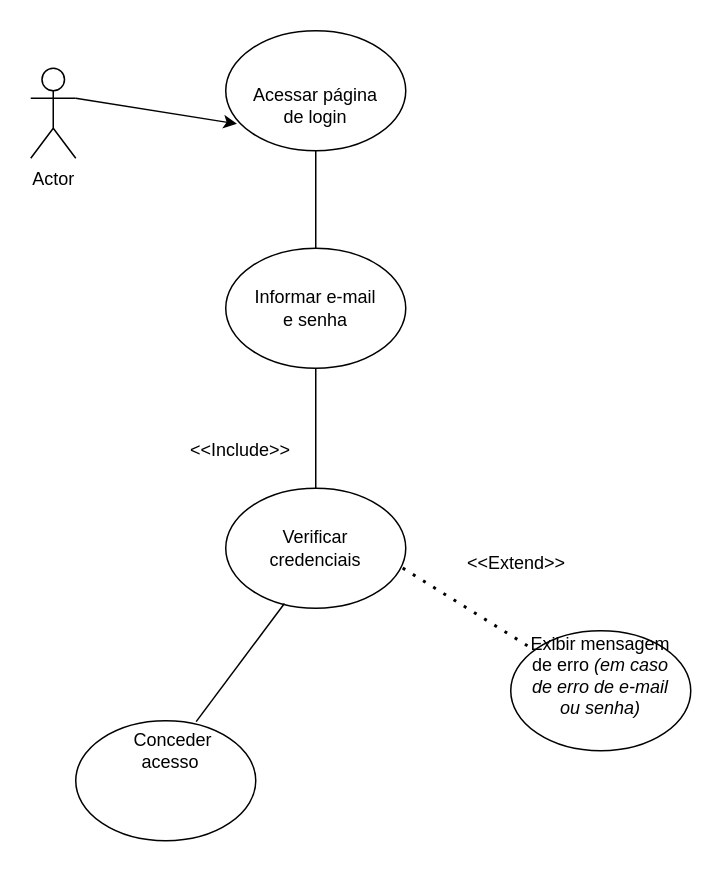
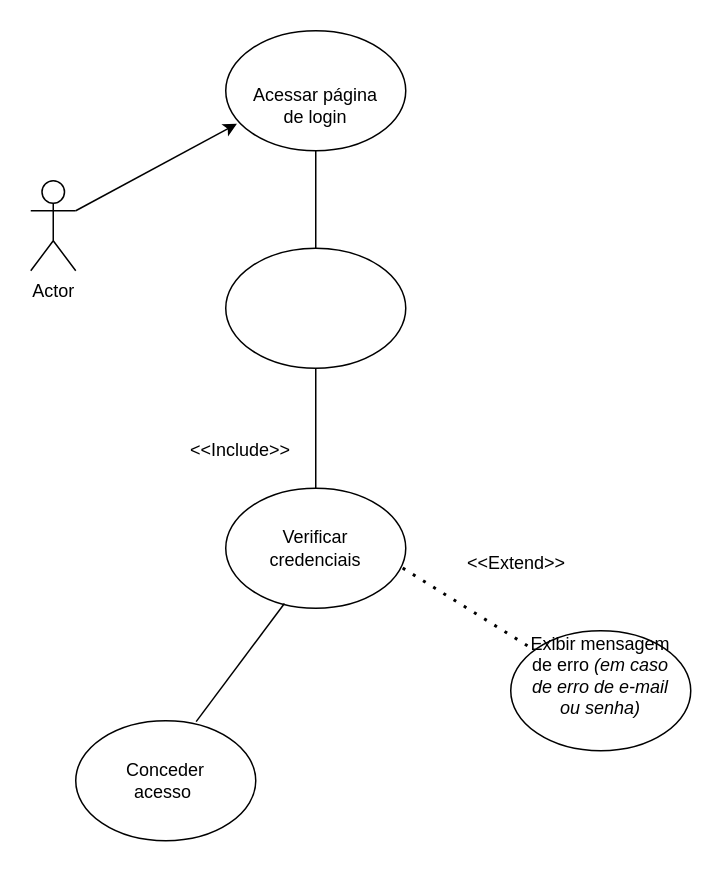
node "Actor": moved (53, 113) -> (53, 226)
node "Informar e-mail e senha": removed
node "Conceder acesso": moved (173, 751) -> (166, 781)
